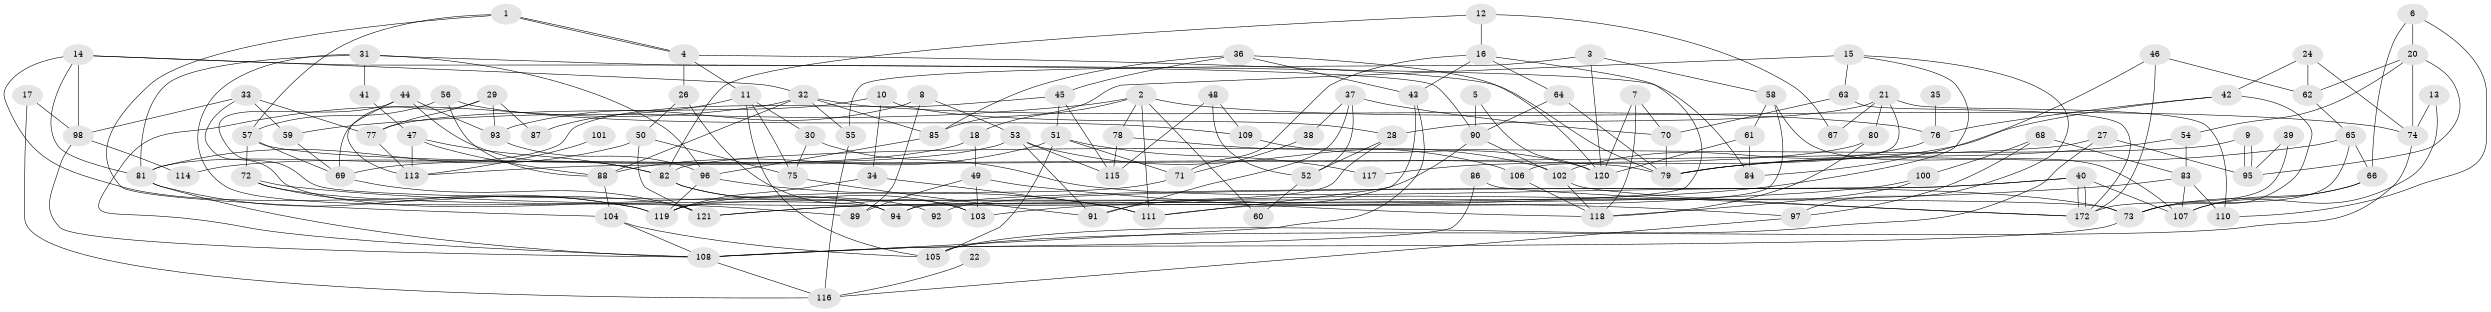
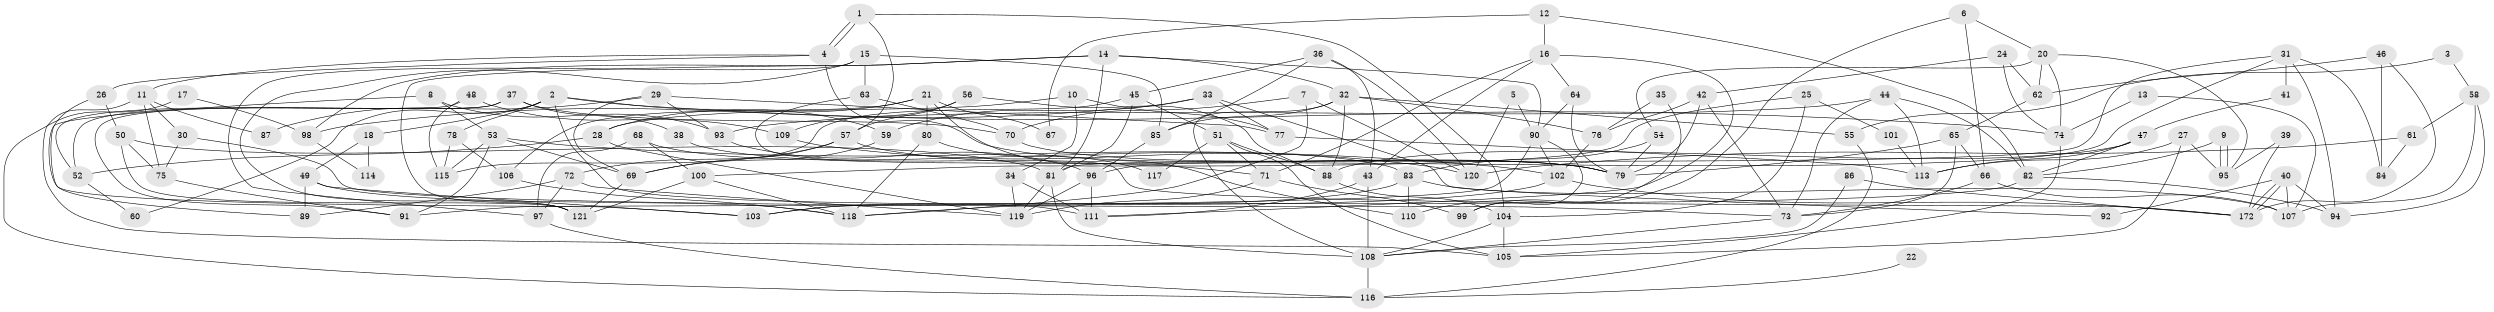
node "25": added
edge "3" -- "120": removed
node "99": added
edge "98" -- "108": removed
